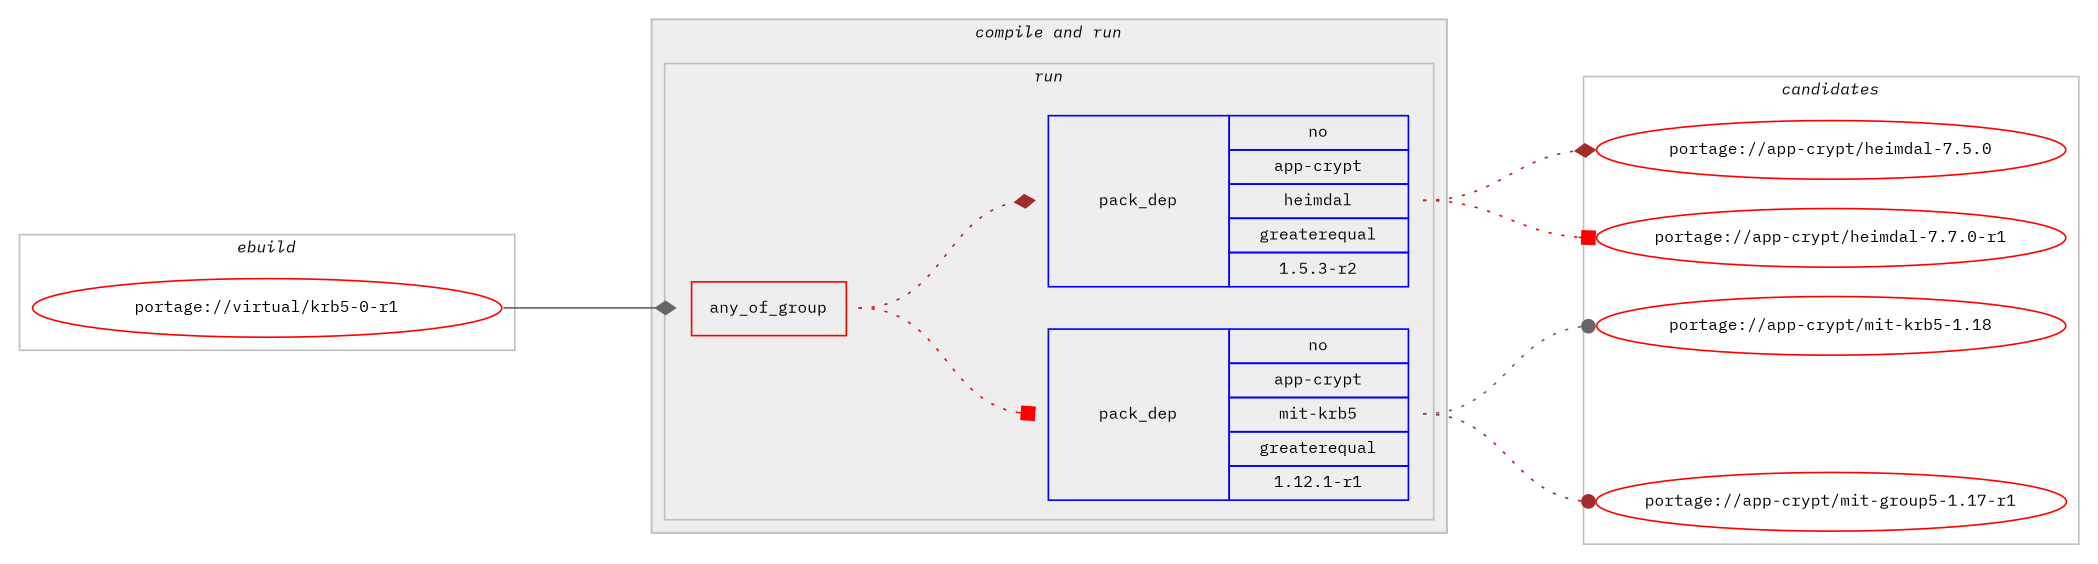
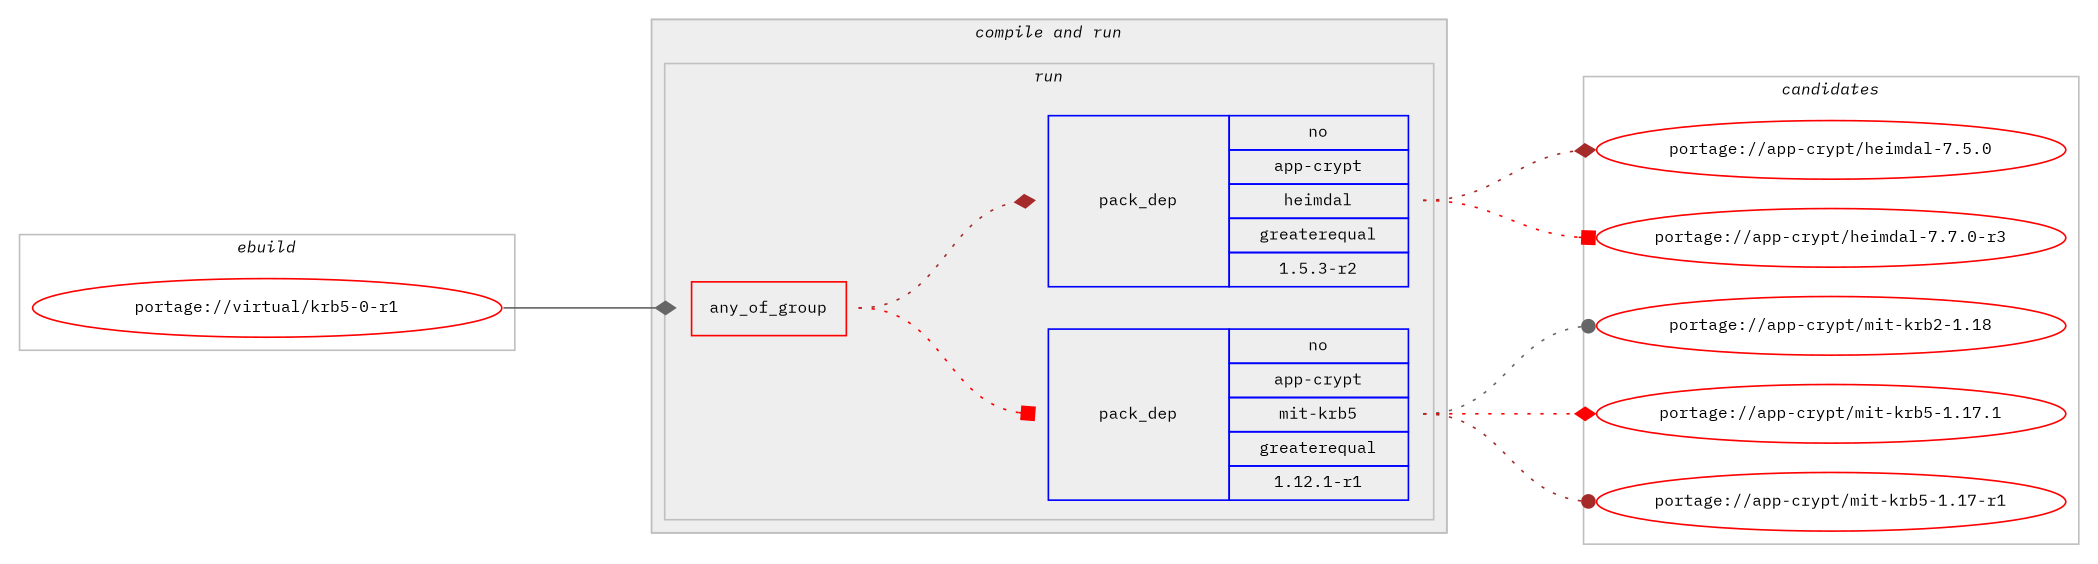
node "portage://app-crypt/heimdal-7.7.0-r1": label "portage://app-crypt/heimdal-7.7.0-r1" -> "portage://app-crypt/heimdal-7.7.0-r3"
node "portage://app-crypt/mit-krb5-1.18": label "portage://app-crypt/mit-krb5-1.18" -> "portage://app-crypt/mit-krb2-1.18"
node "portage://app-crypt/mit-krb5-1.17.1": added
node "portage://app-crypt/mit-group5-1.17-r1": label "portage://app-crypt/mit-group5-1.17-r1" -> "portage://app-crypt/mit-krb5-1.17-r1"
